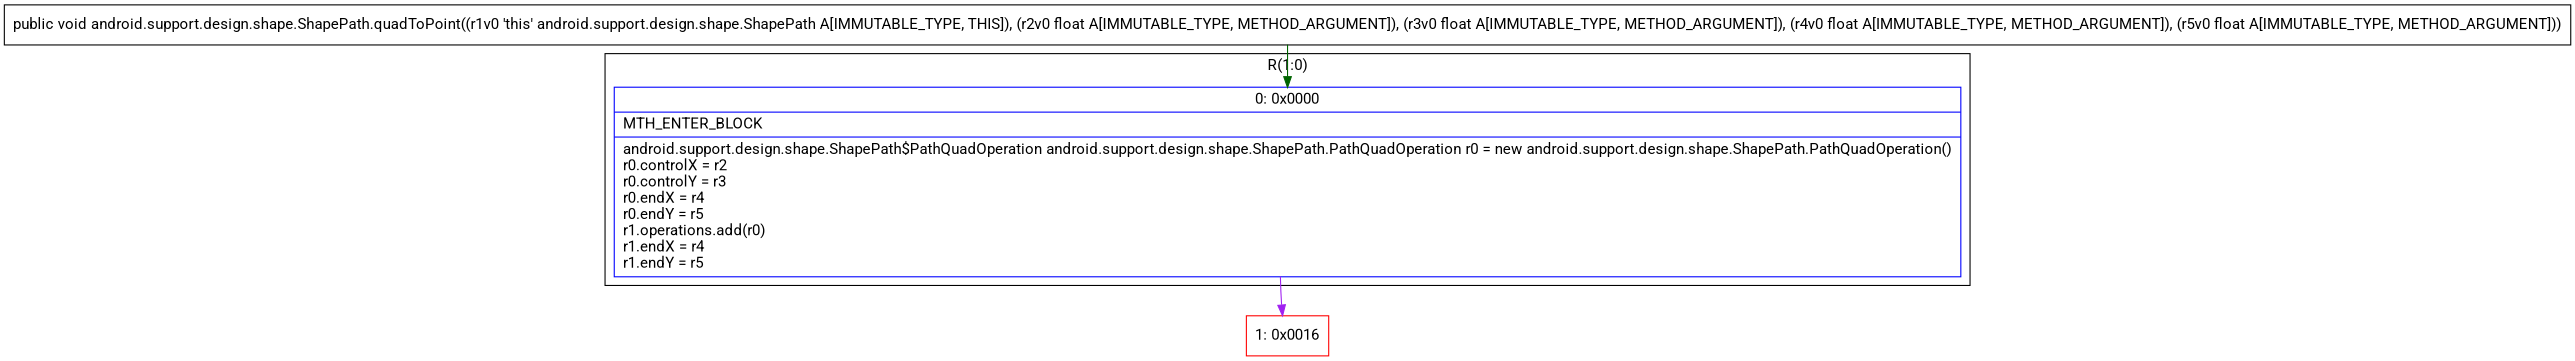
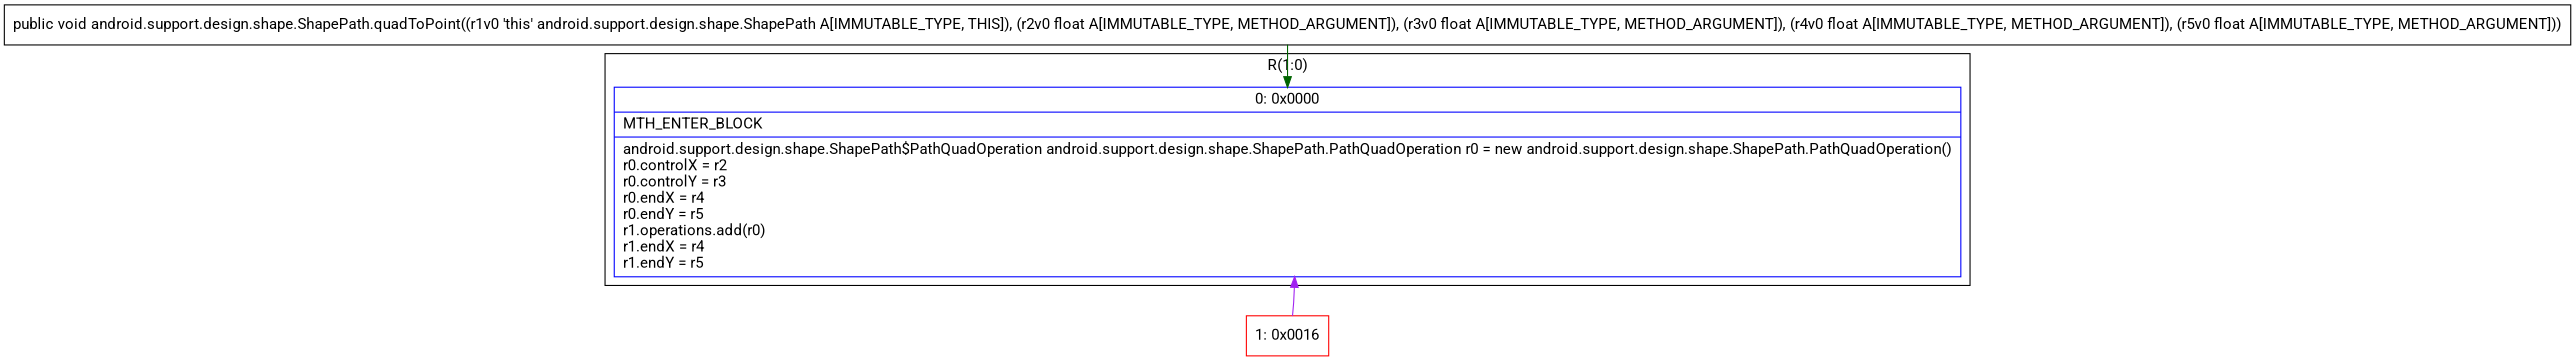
edge "0: 0x0000" -> "1: 0x0016": reversed
